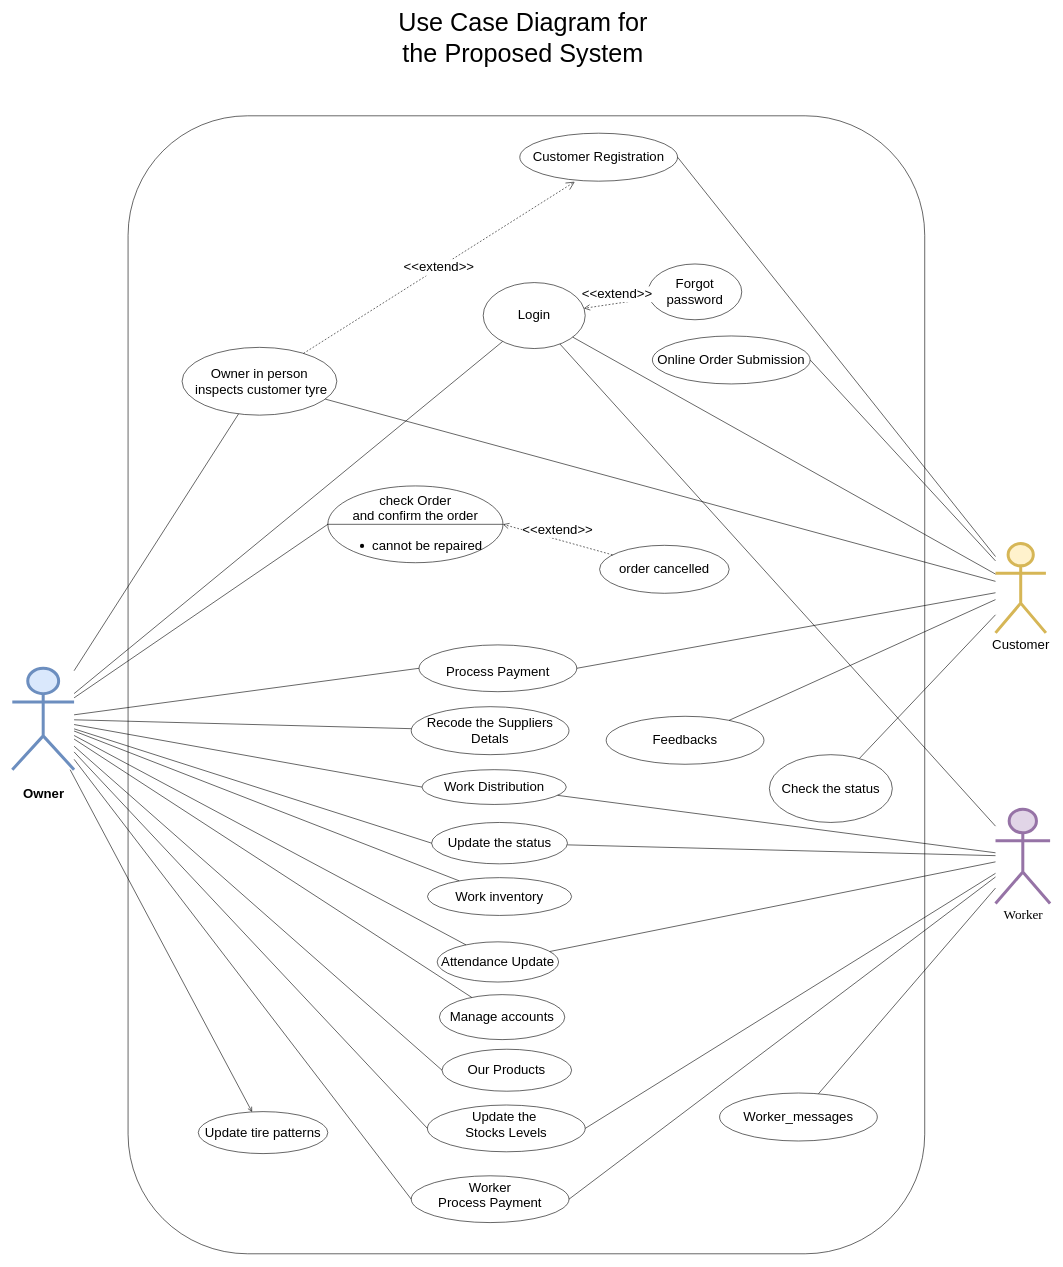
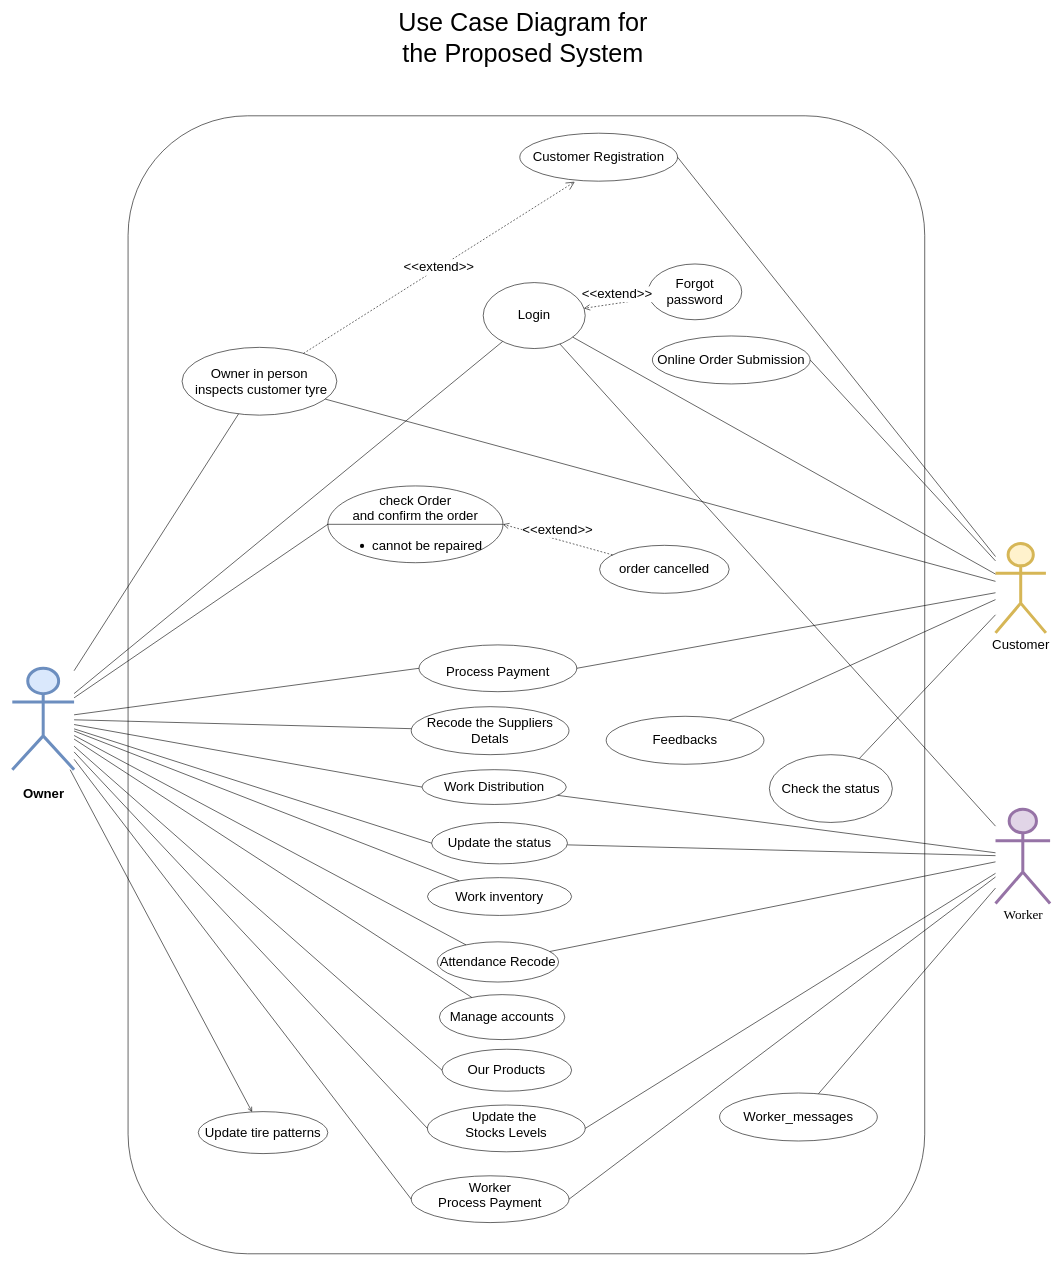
node "Attendance Update": label "Attendance Update" -> "Attendance Recode"
